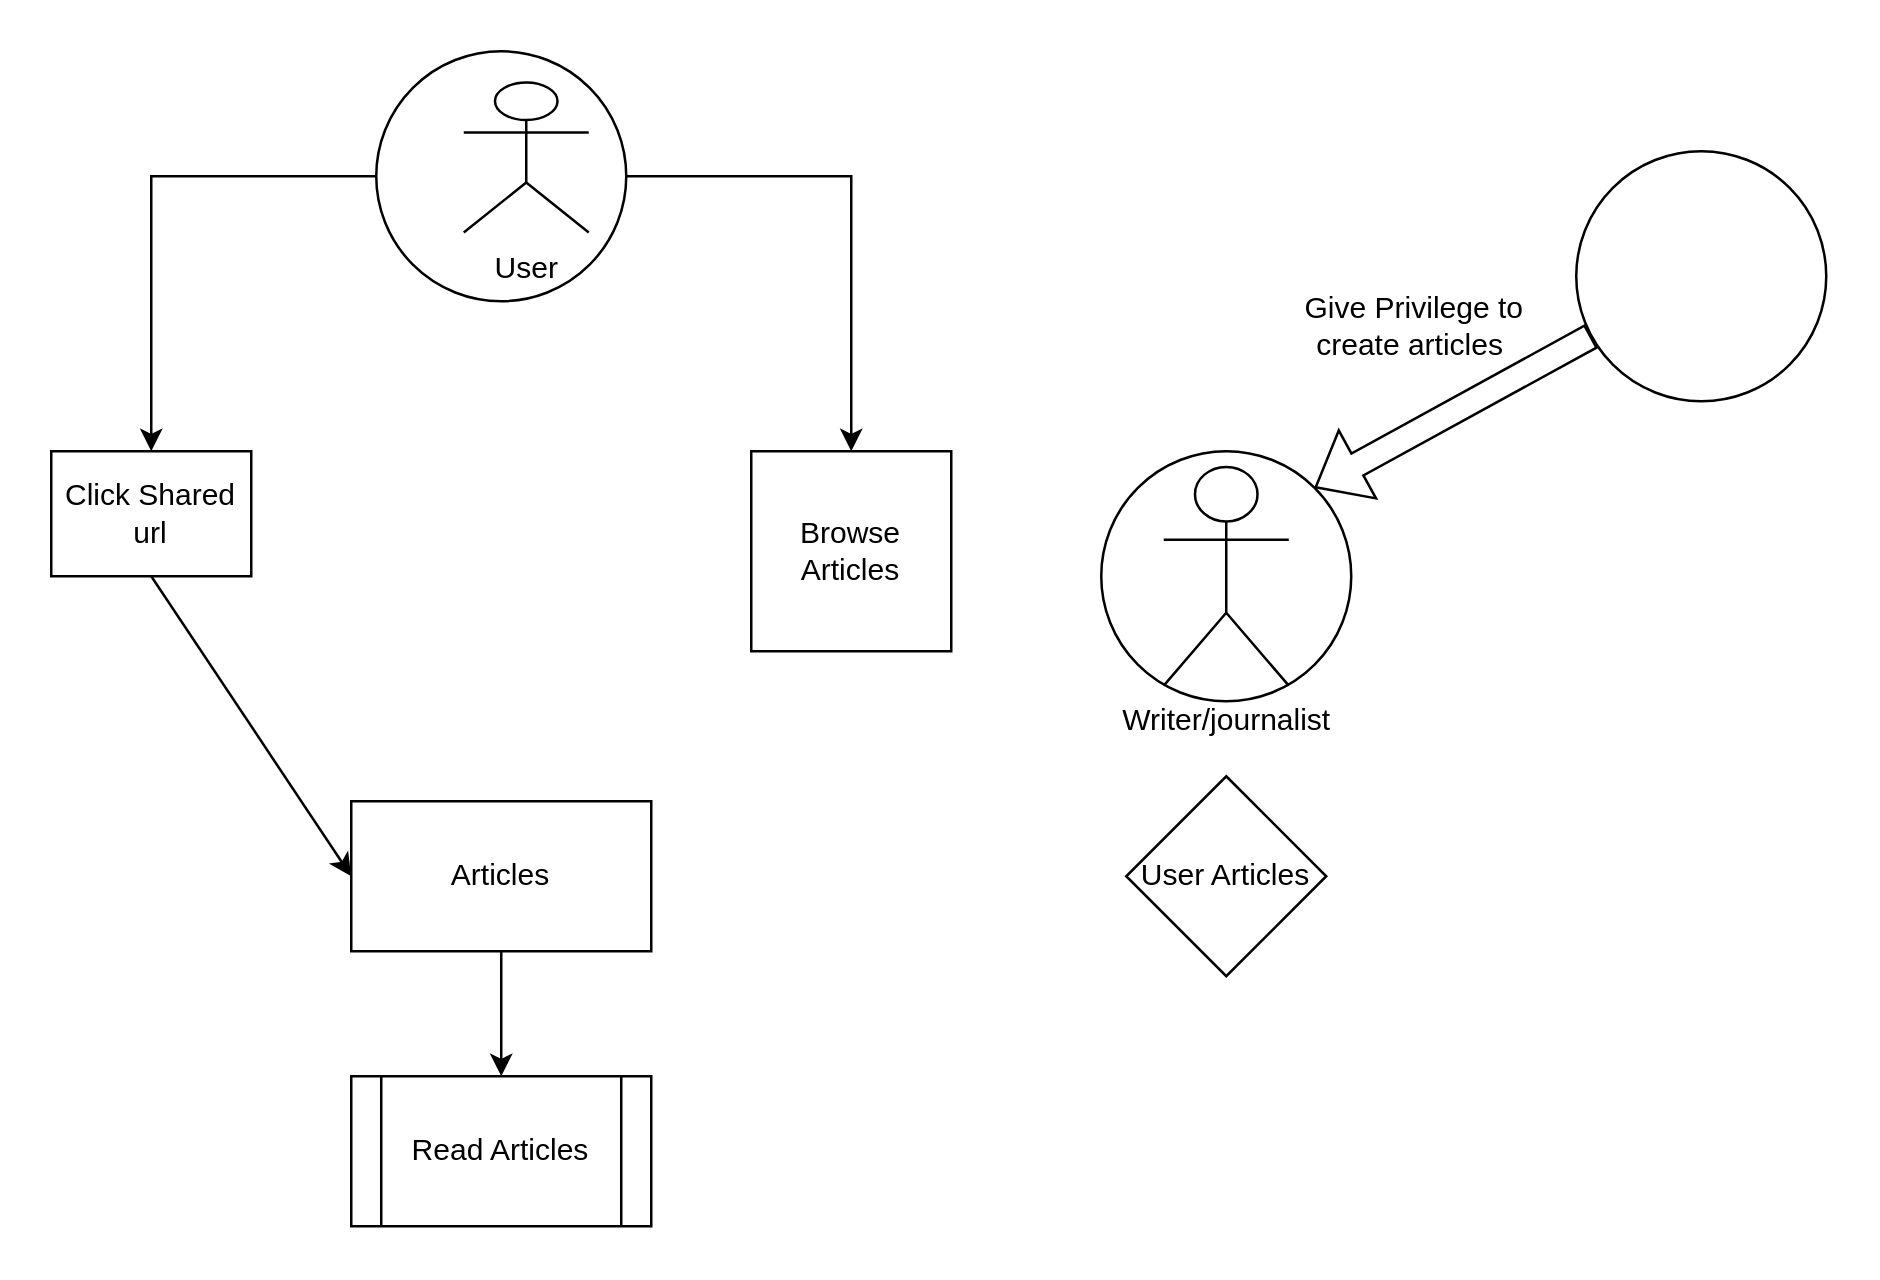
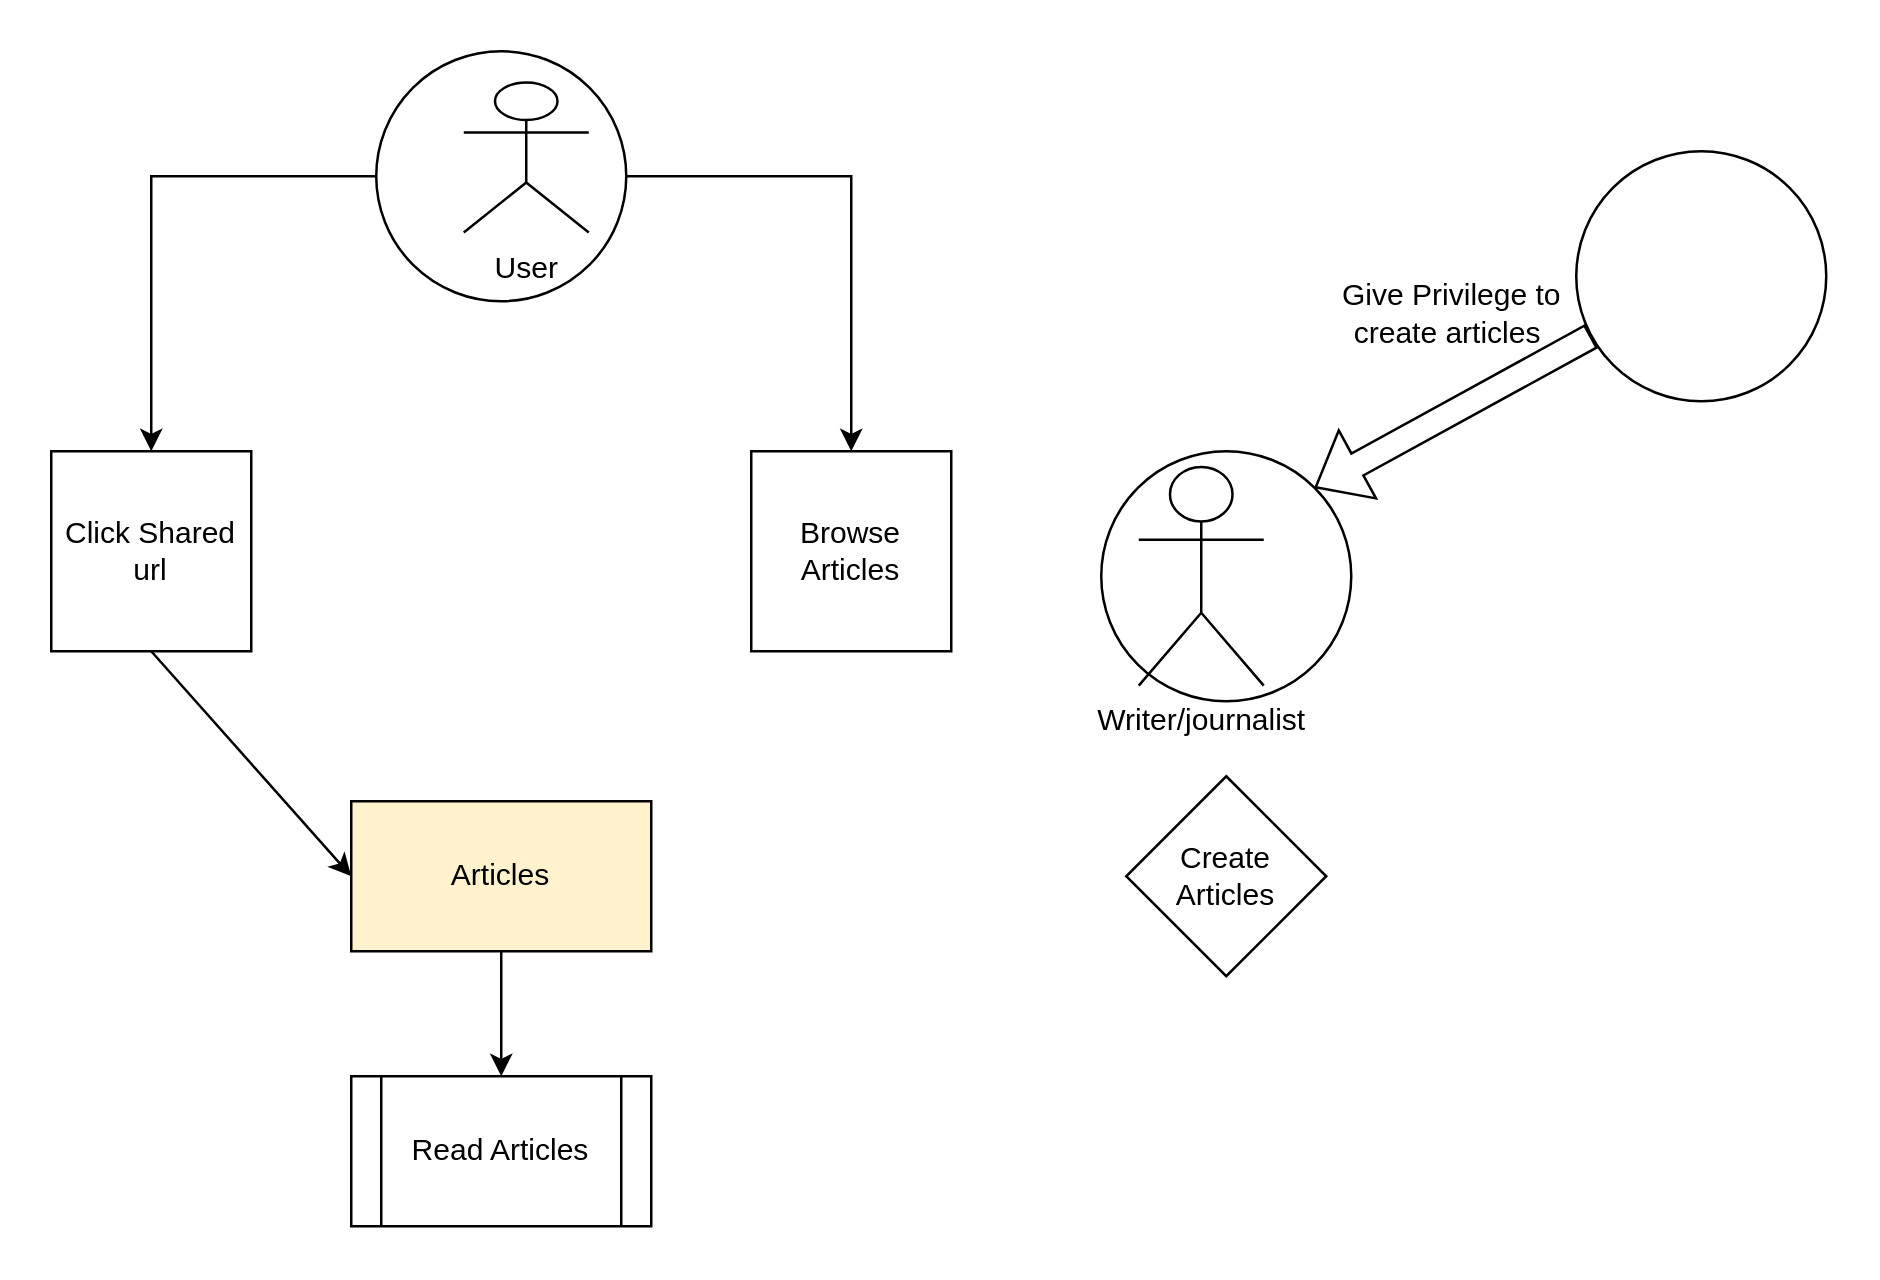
node "Give Privilege to create articles": moved (1414, 326) -> (1451, 314)
node "Click Shared url": size 200x125 -> 200x200
node "Writer/journalist": moved (1226, 576) -> (1201, 576)
node "Articles": fillcolor #ffffff -> #fff2cc
node "User Articles": label "User Articles" -> "Create Articles"
